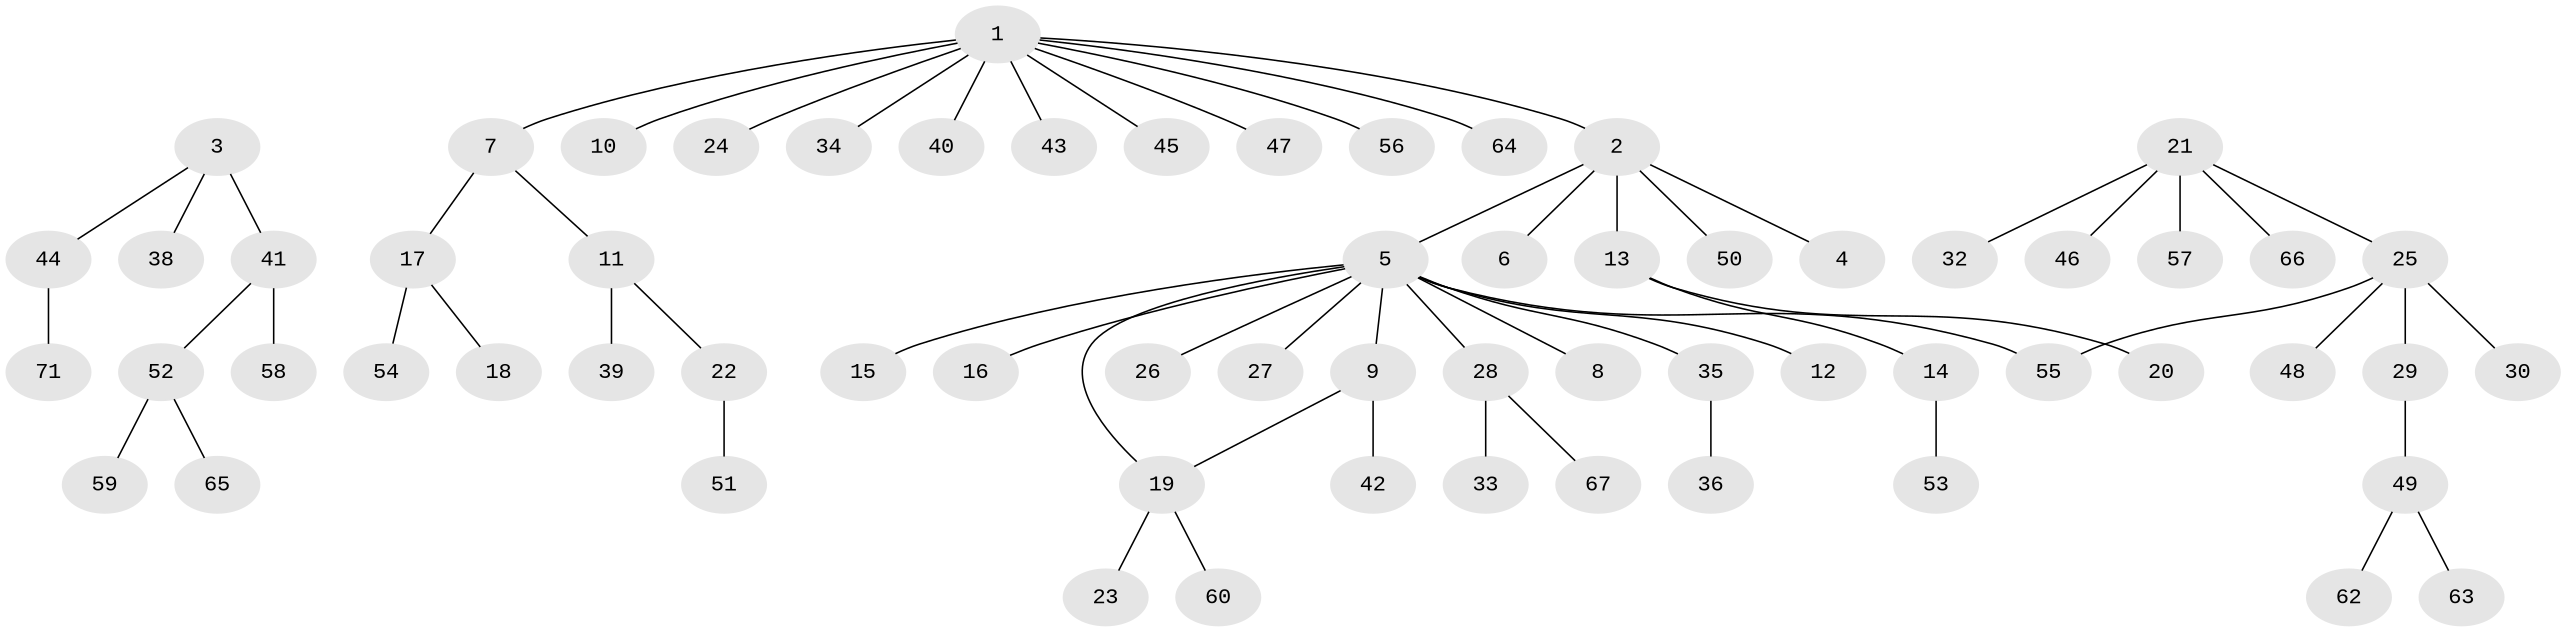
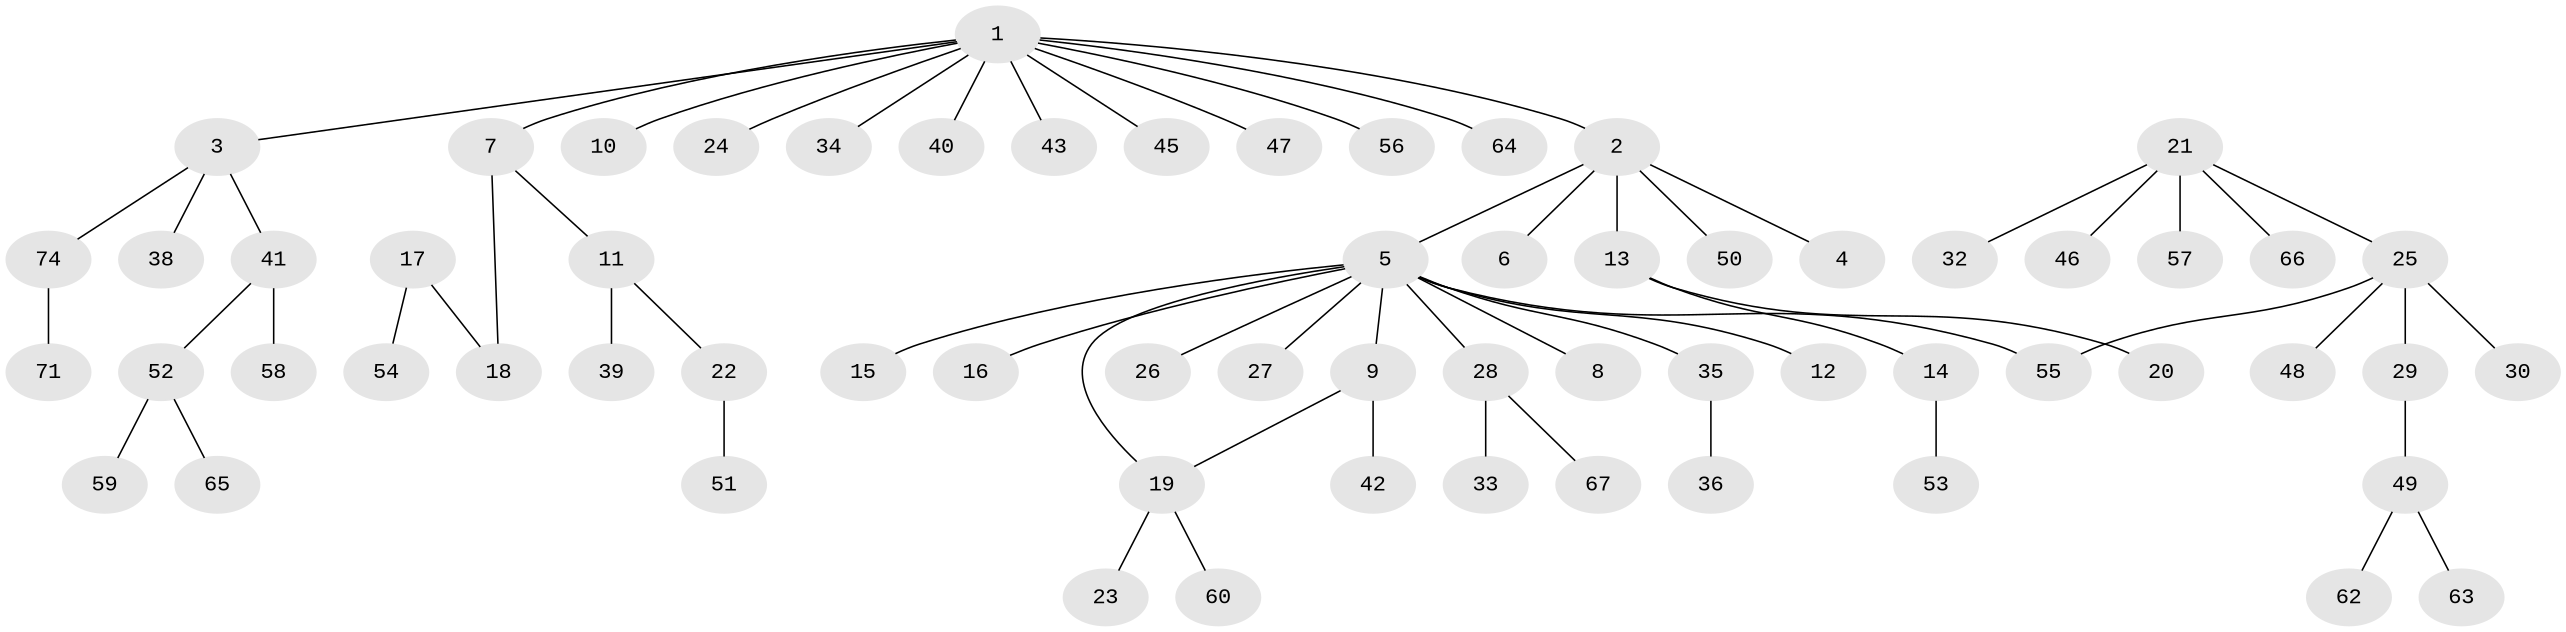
edge "1" -- "3": added
edge "7" -- "17": now "7" -- "18"
node "44": label "44" -> "74"
